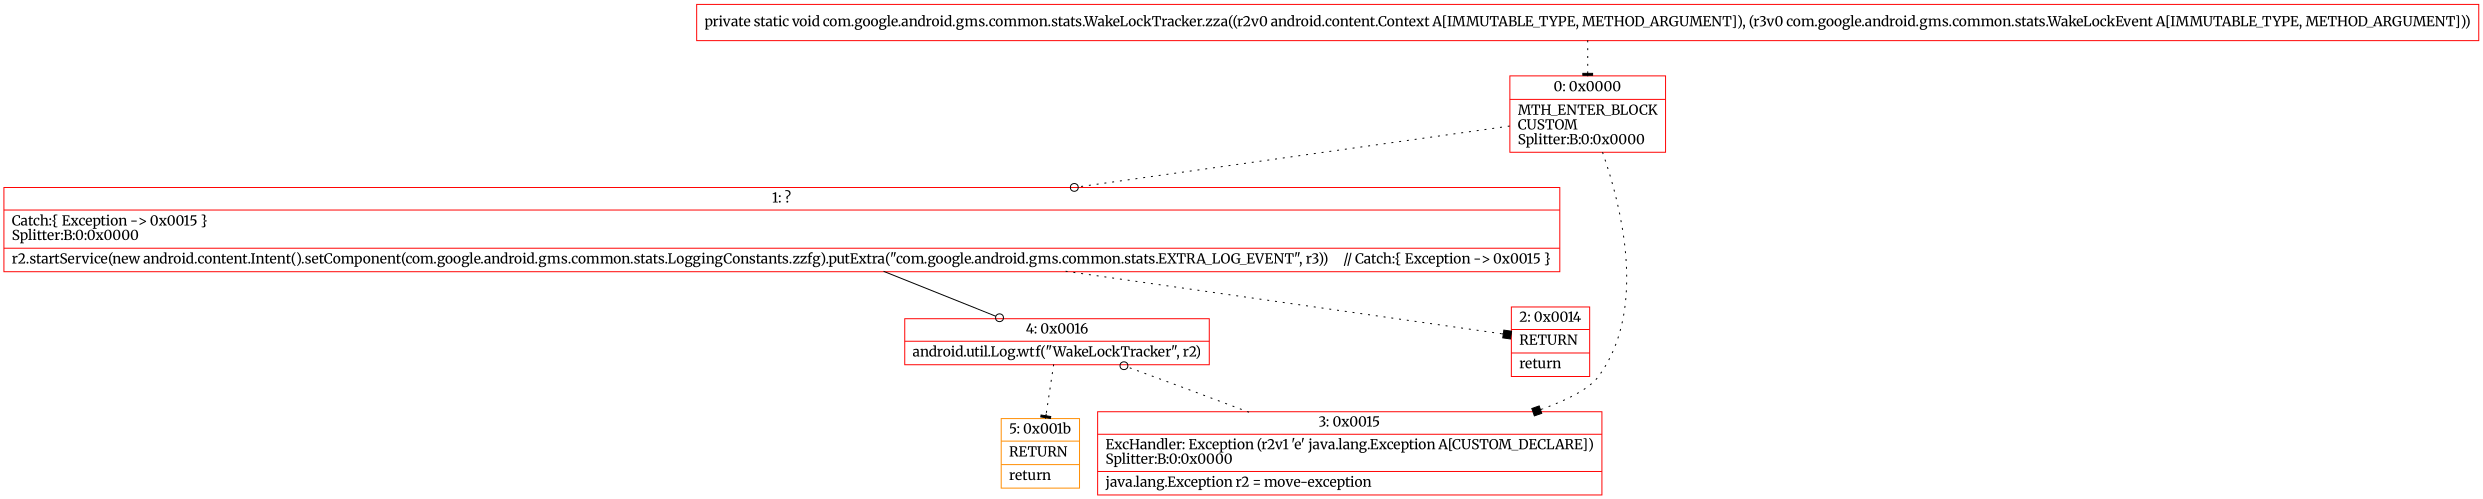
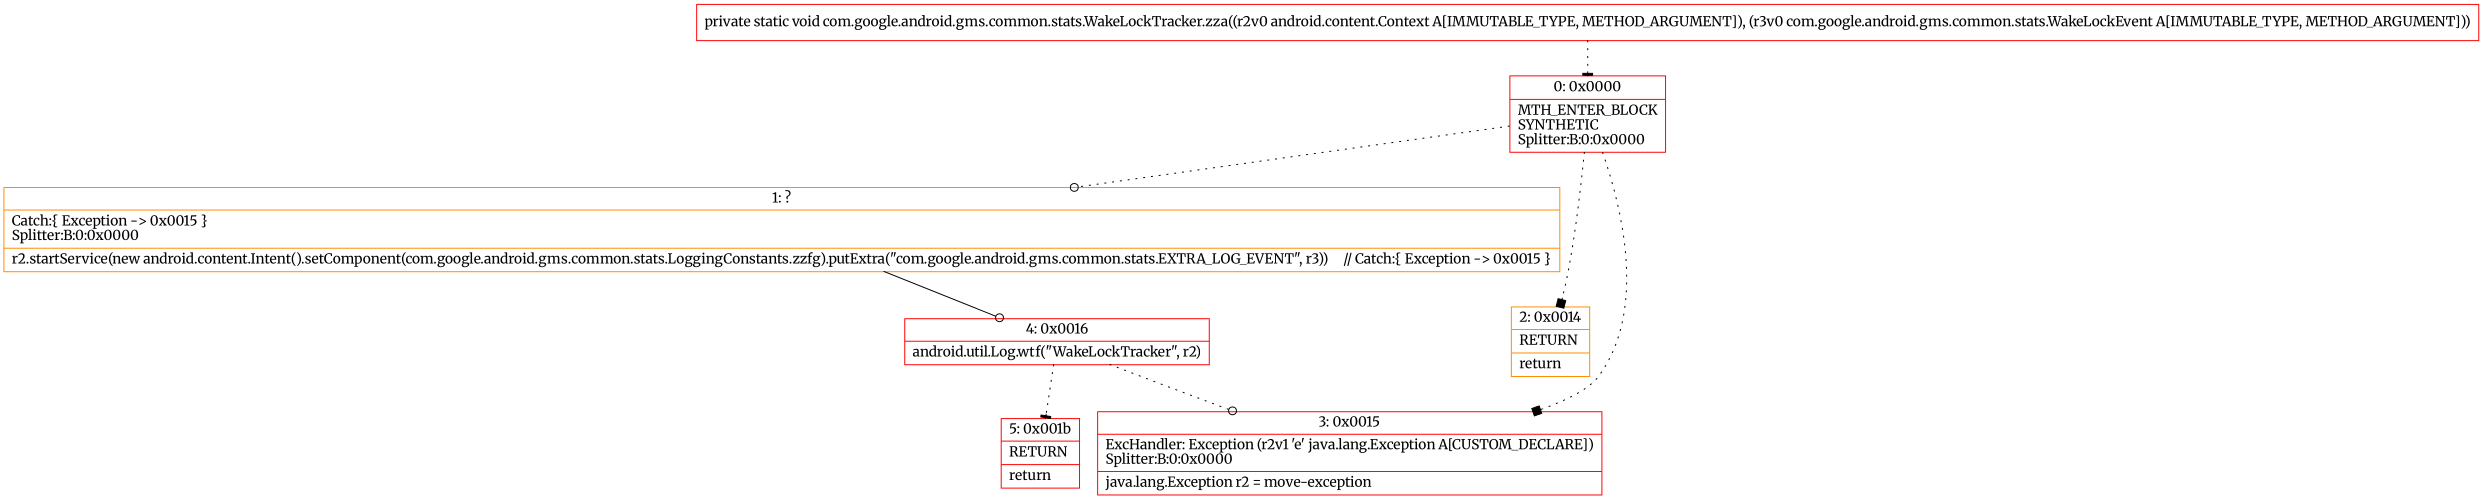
node "0: 0x0000": text "CUSTOM" -> "SYNTHETIC"
node "1: ?": color red -> darkorange
edge "1: ?" -> "2: 0x0014": now "0: 0x0000" -> "2: 0x0014"
node "2: 0x0014": color red -> darkorange
edge "3: 0x0015" -> "4: 0x0016": reversed
node "5: 0x001b": color darkorange -> red
